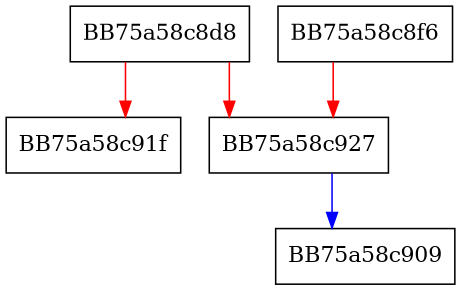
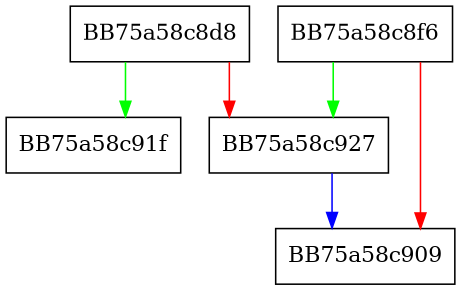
edge "BB75a58c8d8" -> "BB75a58c91f": color red -> green
edge "BB75a58c8f6" -> "BB75a58c927": color red -> green
edge "BB75a58c8f6" -> "BB75a58c909": added
